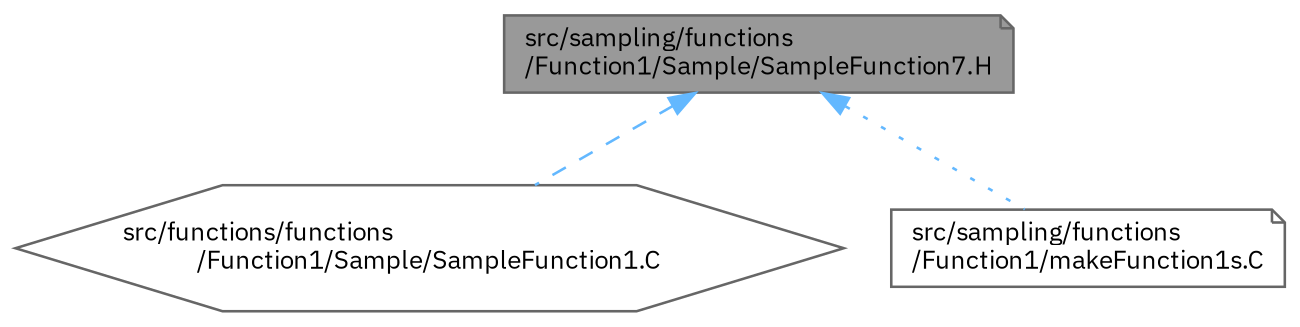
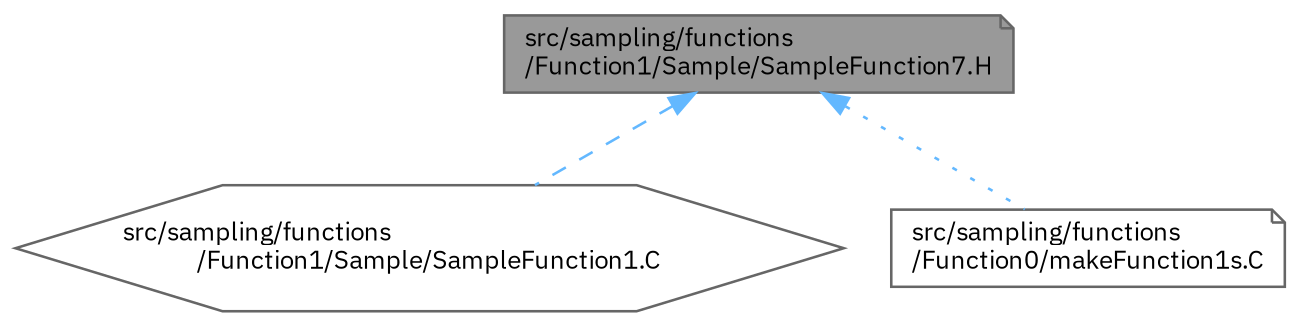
node "src/functions/functions /Function1/Sample/SampleFunction1.C": label "src/functions/functions /Function1/Sample/SampleFunction1.C" -> "src/sampling/functions /Function1/Sample/SampleFunction1.C"
node "src/sampling/functions /Function1/makeFunction1s.C": label "src/sampling/functions /Function1/makeFunction1s.C" -> "src/sampling/functions /Function0/makeFunction1s.C"
